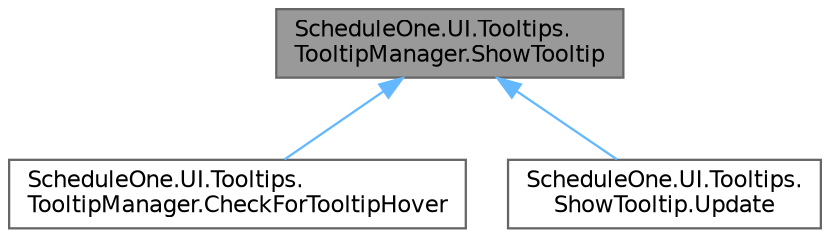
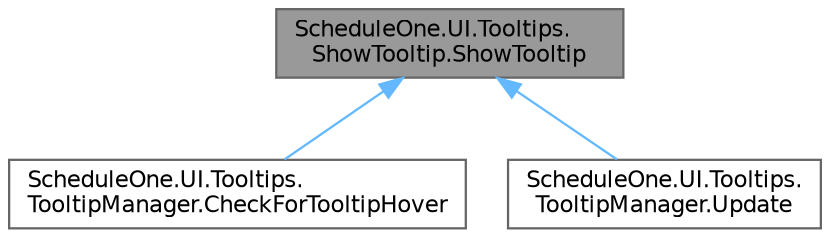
node "ScheduleOne.UI.Tooltips. TooltipManager.ShowTooltip": label "ScheduleOne.UI.Tooltips. TooltipManager.ShowTooltip" -> "ScheduleOne.UI.Tooltips. ShowTooltip.ShowTooltip"
node "ScheduleOne.UI.Tooltips. ShowTooltip.Update": label "ScheduleOne.UI.Tooltips. ShowTooltip.Update" -> "ScheduleOne.UI.Tooltips. TooltipManager.Update"
